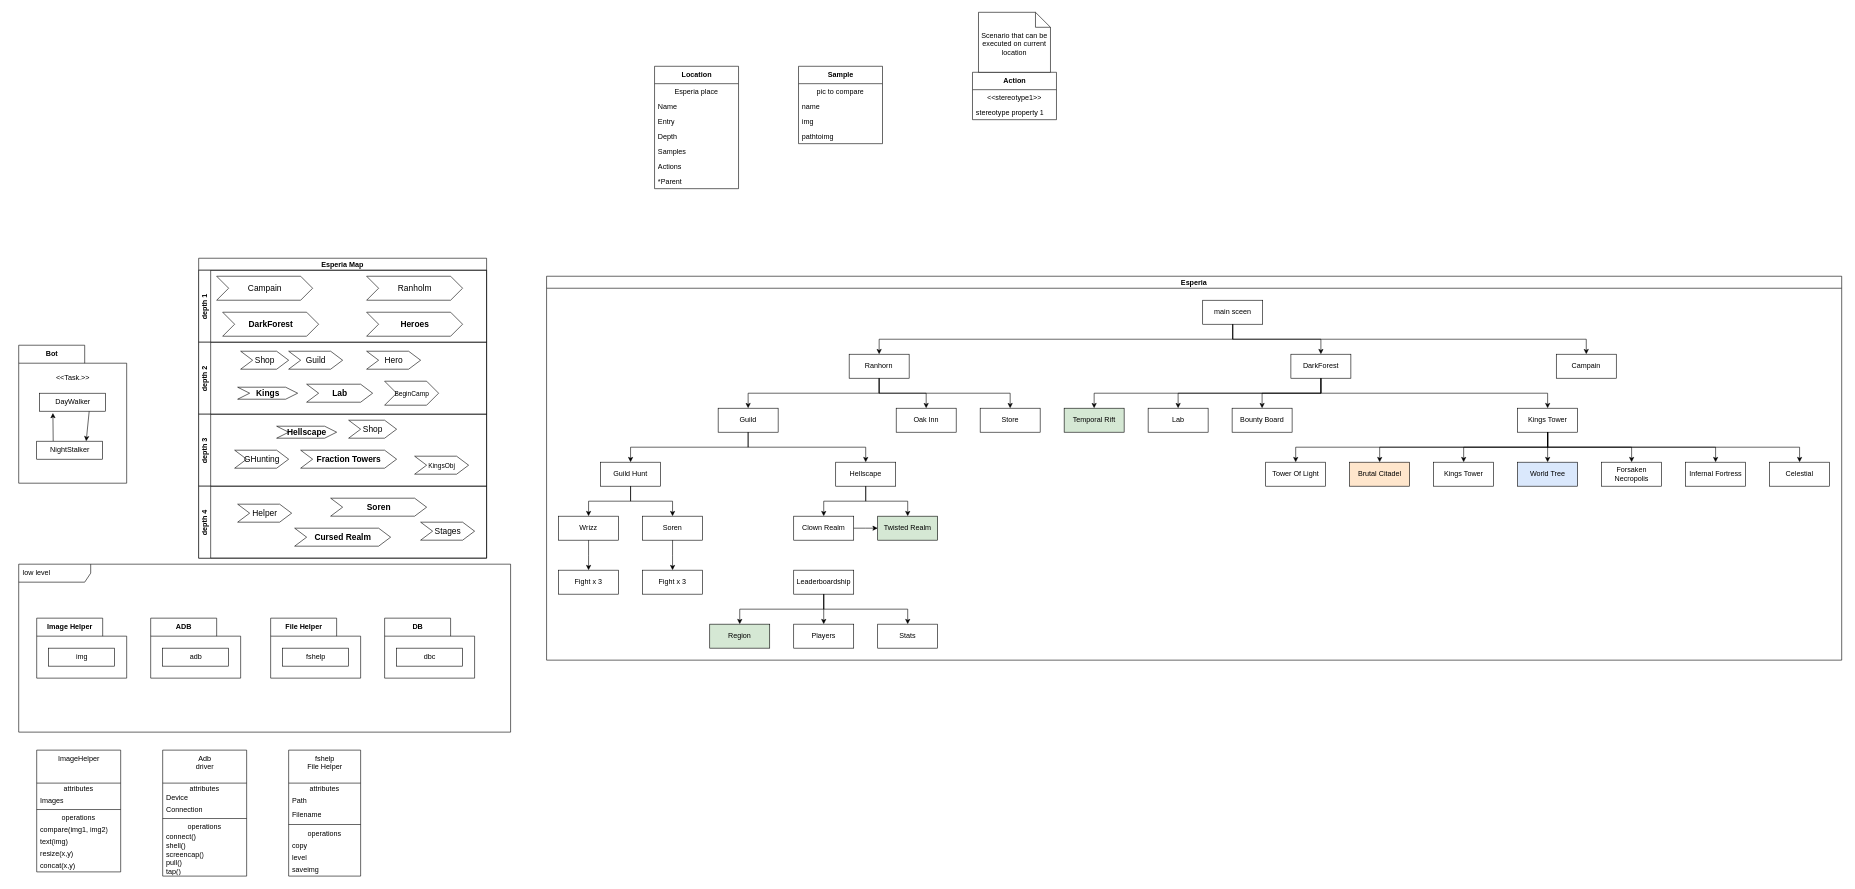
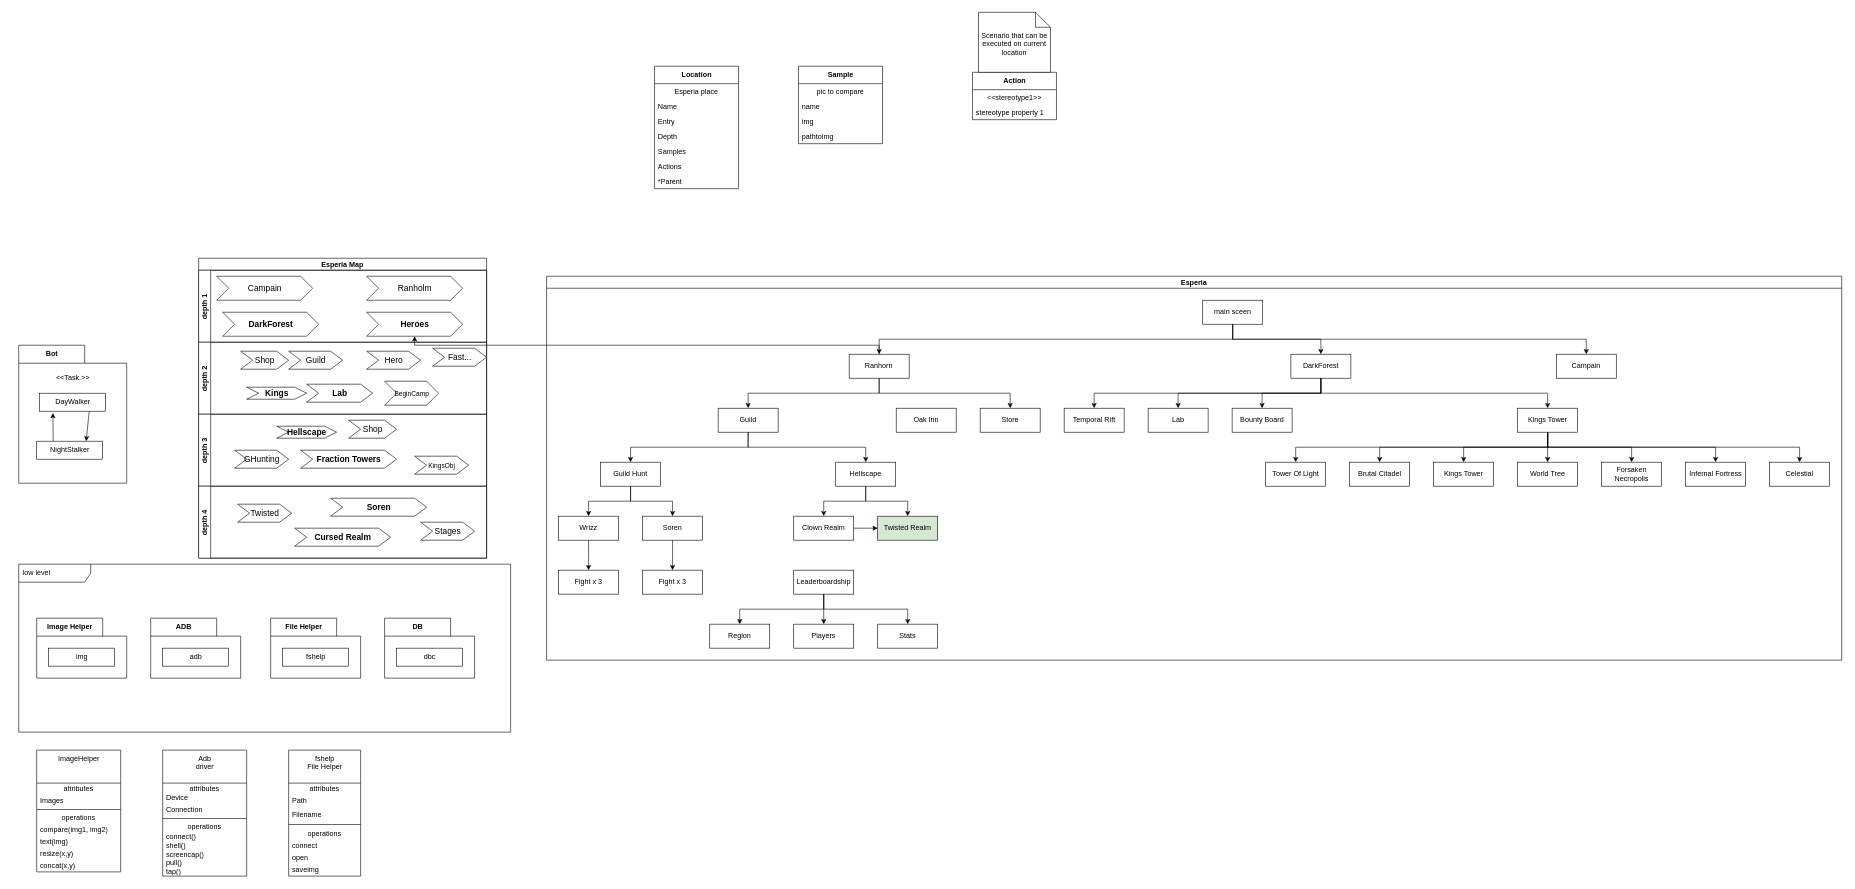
node "Fast...": added
node "Kings": moved (267, 393) -> (276, 393)
edge "Ranhorn" -> "Oak Inn": now "Ranhorn" -> "Heroes"
node "Temporal Rift": fillcolor #d5e8d4 -> #ffffff
node "Brutal Citadel": fillcolor #ffe6cc -> #ffffff
node "World Tree": fillcolor #dae8fc -> #ffffff
node "Helper": label "Helper" -> "Twisted"
node "Region": fillcolor #d5e8d4 -> #ffffff
node "copy": label "copy" -> "connect"
node "level": label "level" -> "open"
